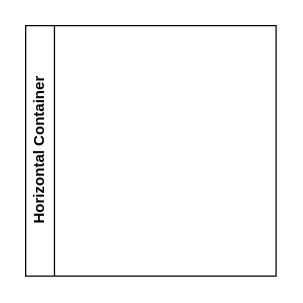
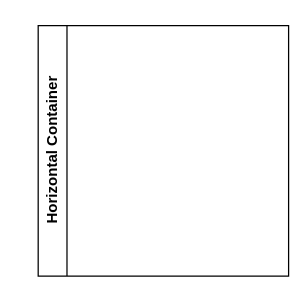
node "Horizontal Container": moved (151, 151) -> (163, 151)
